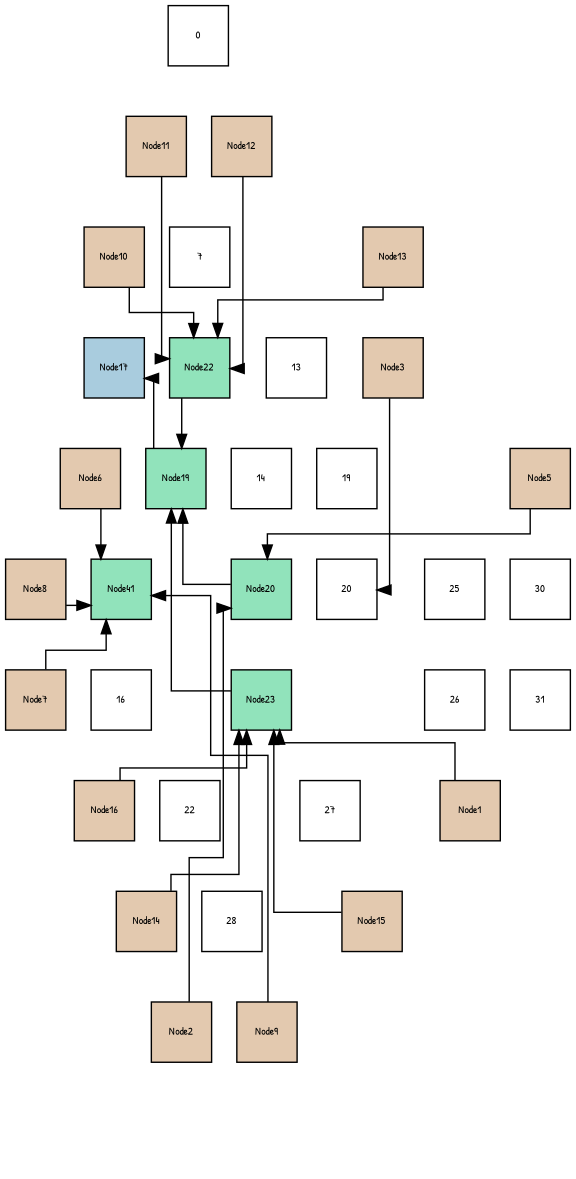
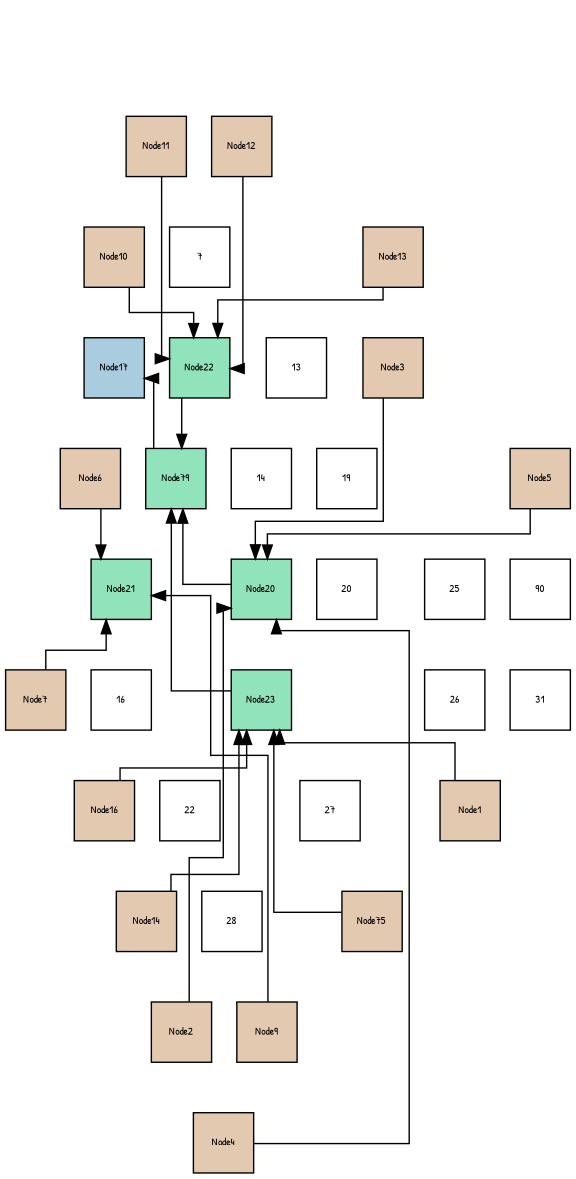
node "0": removed
node "Node19": label "Node19" -> "Node79"
edge "Node3" -> "20": now "Node3" -> "Node20"
node "Node8": removed
node "Node41": label "Node41" -> "Node21"
node "30": label "30" -> "90"
node "Node15": label "Node15" -> "Node75"
node "Node4": added
